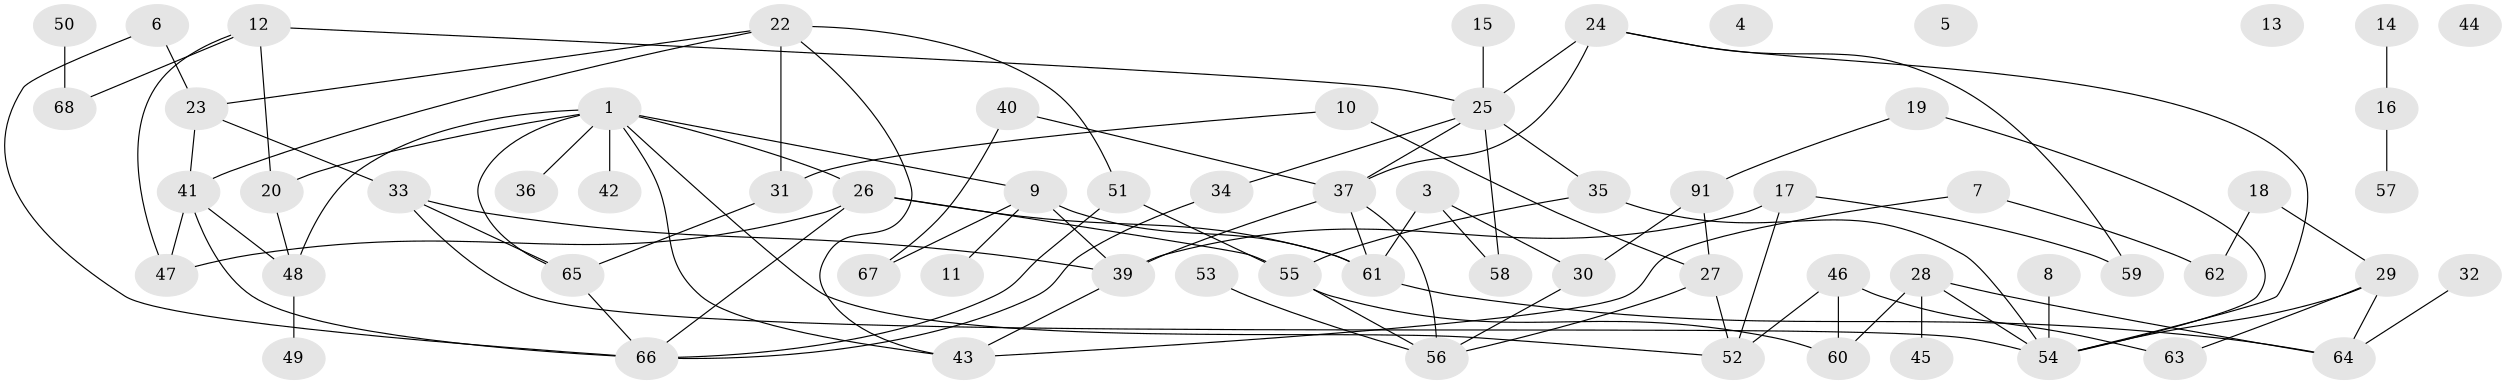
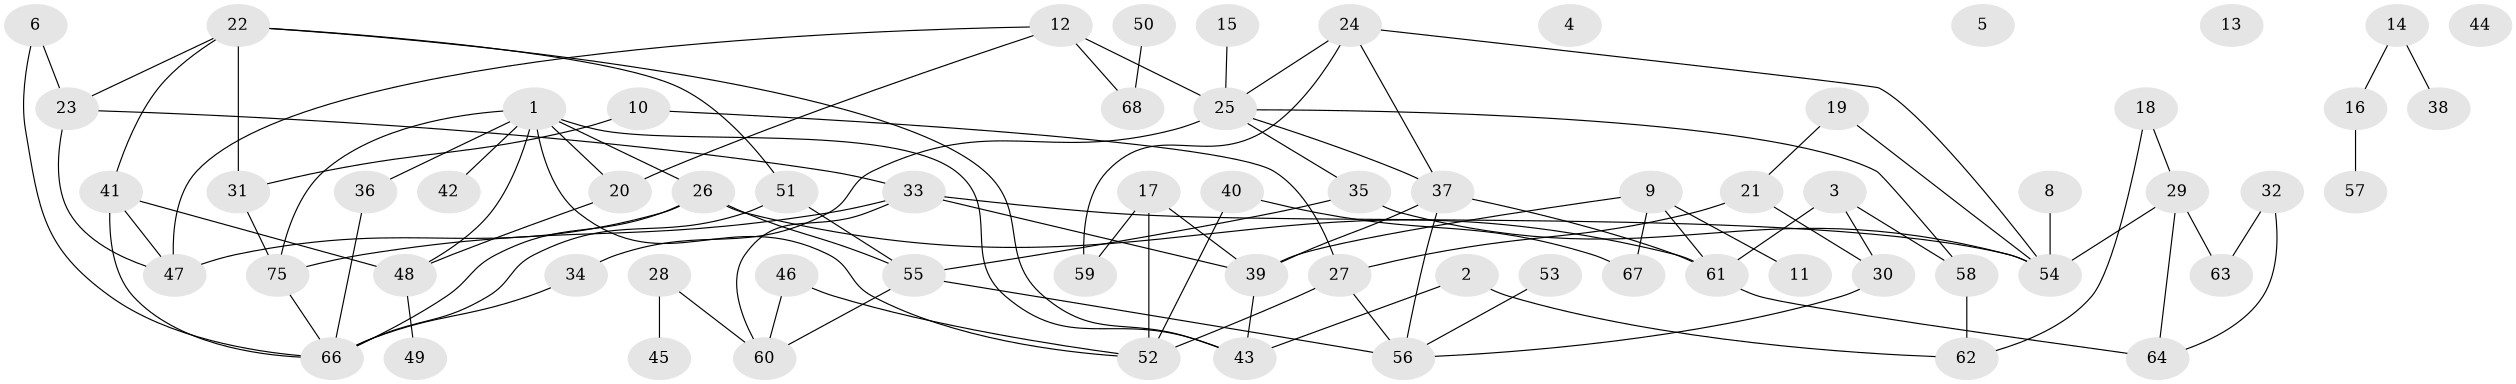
node "38": added
edge "1" -- "9": removed
edge "40" -- "37": now "40" -- "52"
edge "23" -- "41": now "23" -- "47"
node "91": label "91" -> "21"
node "7": label "7" -> "2"
edge "33" -- "60": added
edge "36" -- "66": added
node "65": label "65" -> "75"
edge "28" -- "54": removed
edge "46" -- "63": now "32" -- "63"
edge "58" -- "62": added
edge "28" -- "64": removed
